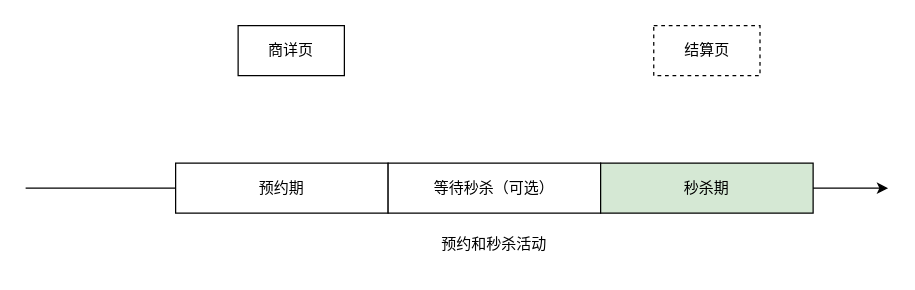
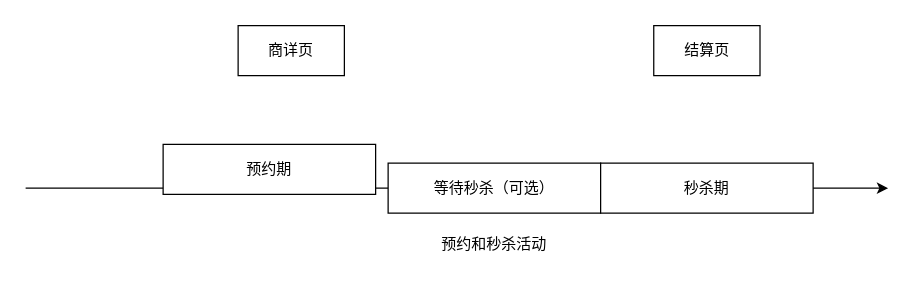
node "结算页": style dashed -> solid
node "预约期": moved (282, 188) -> (269, 169)
node "秒杀期": fillcolor #d5e8d4 -> #ffffff
